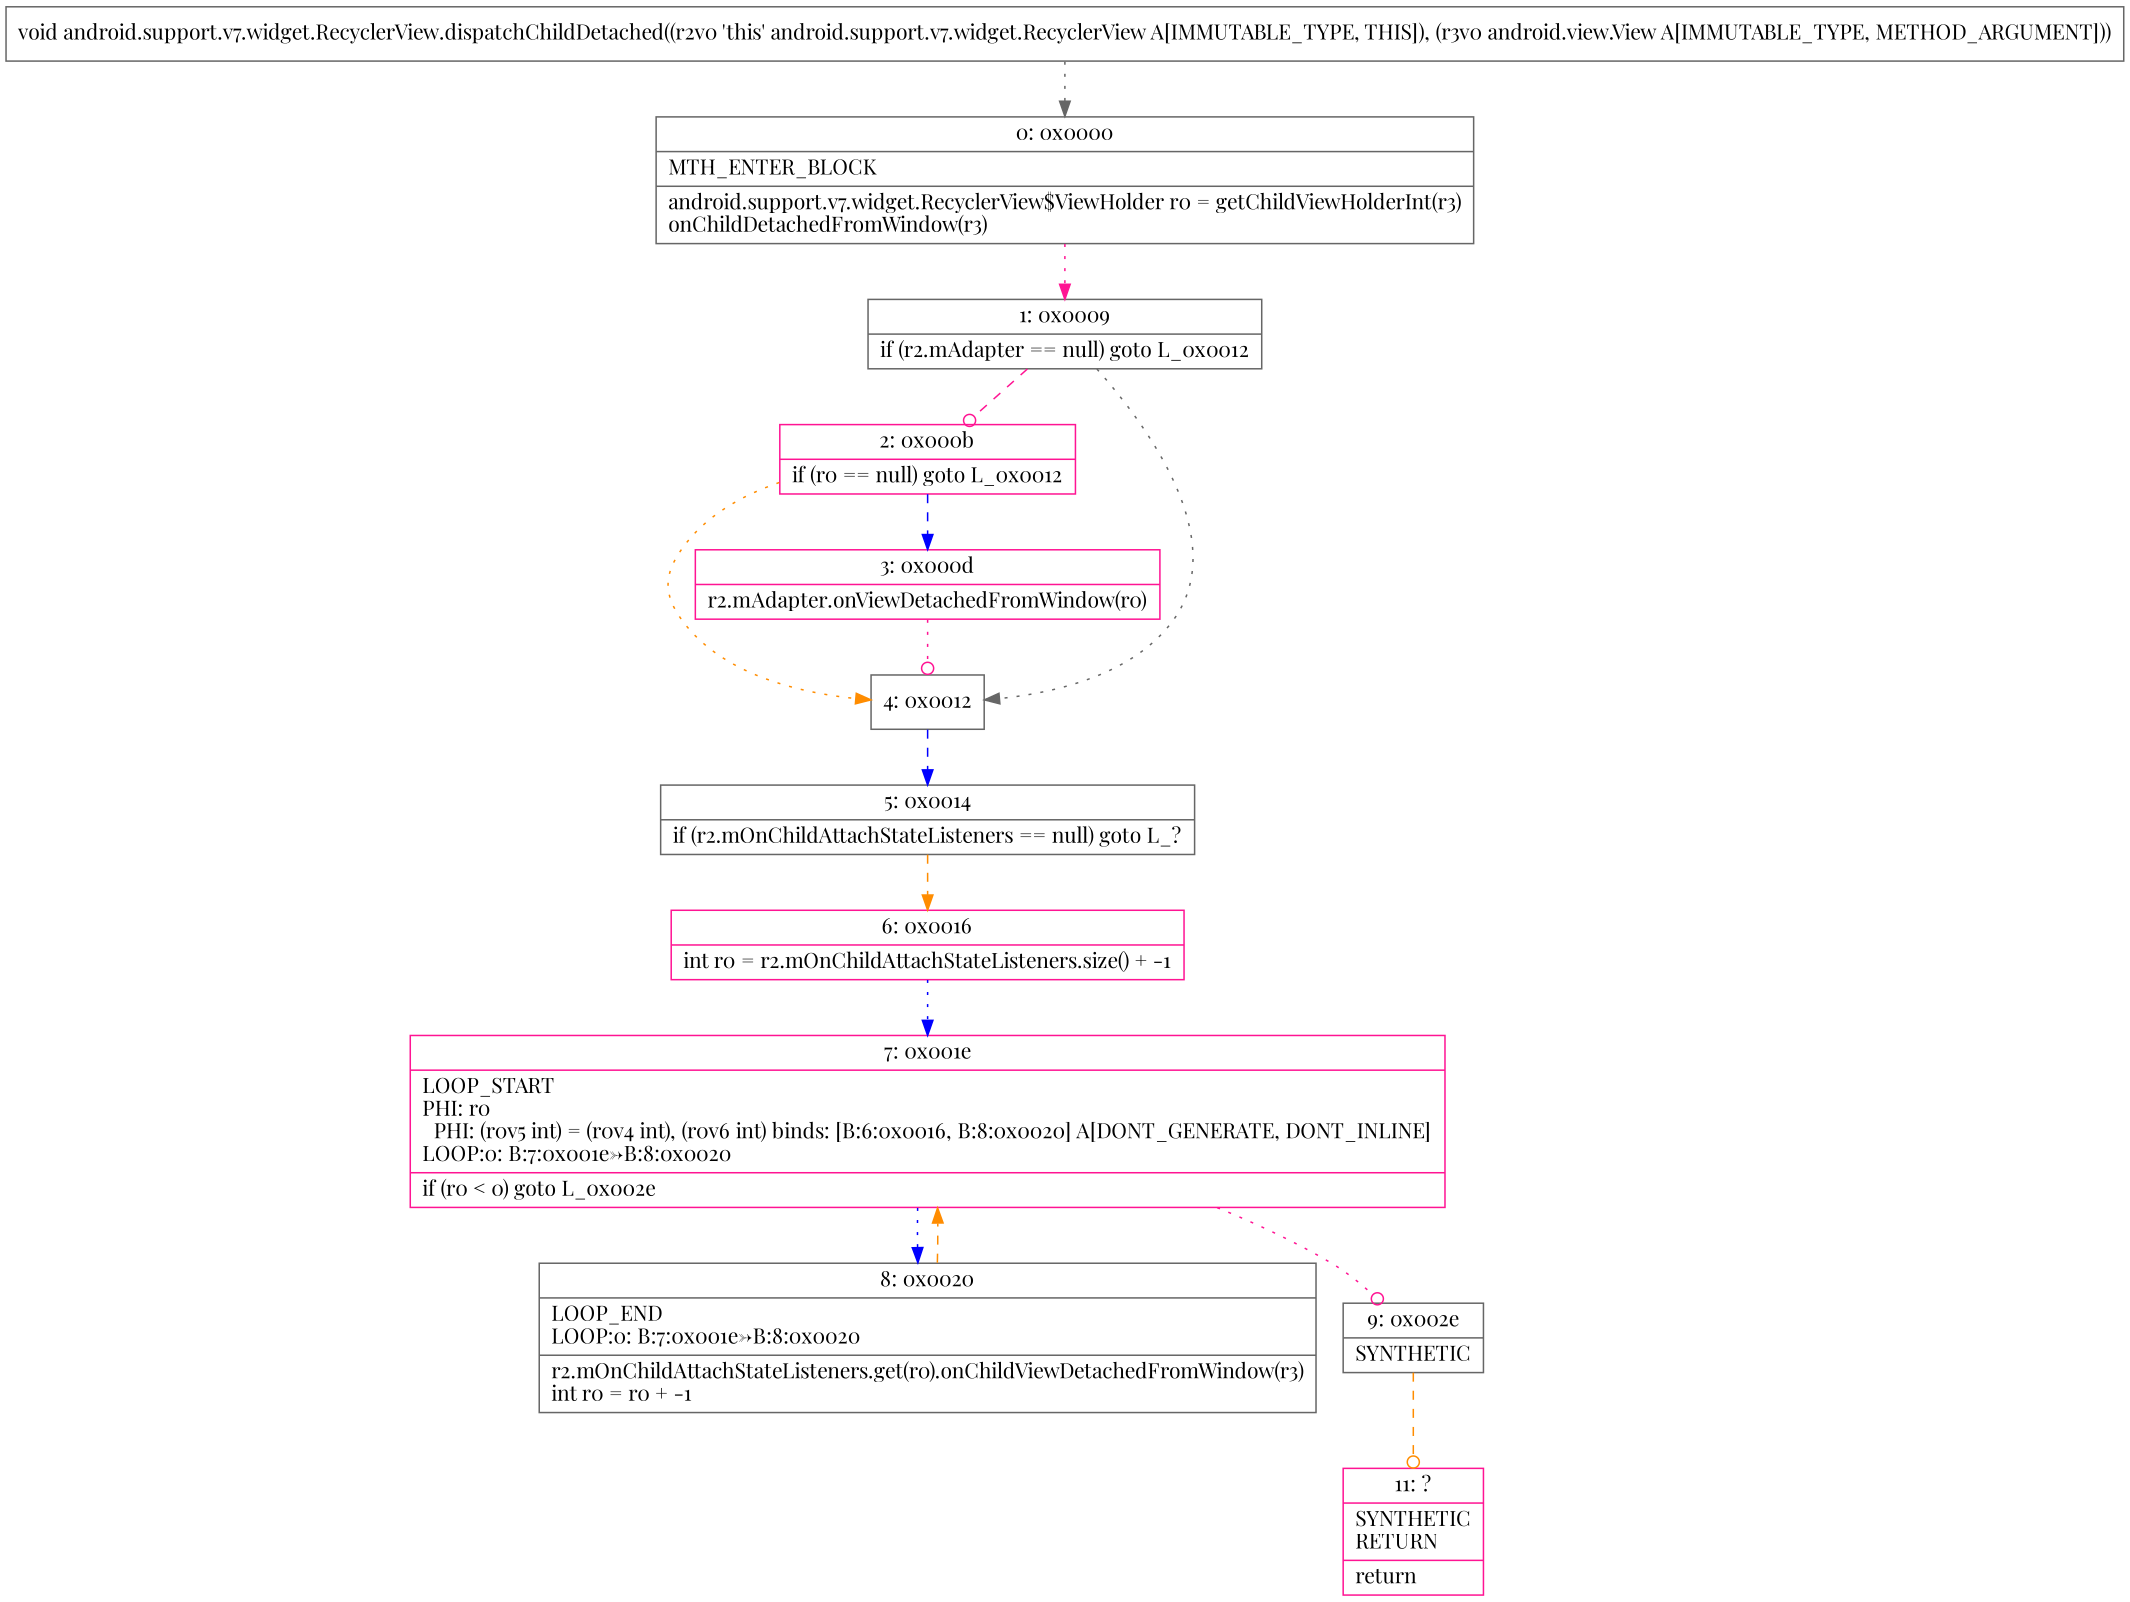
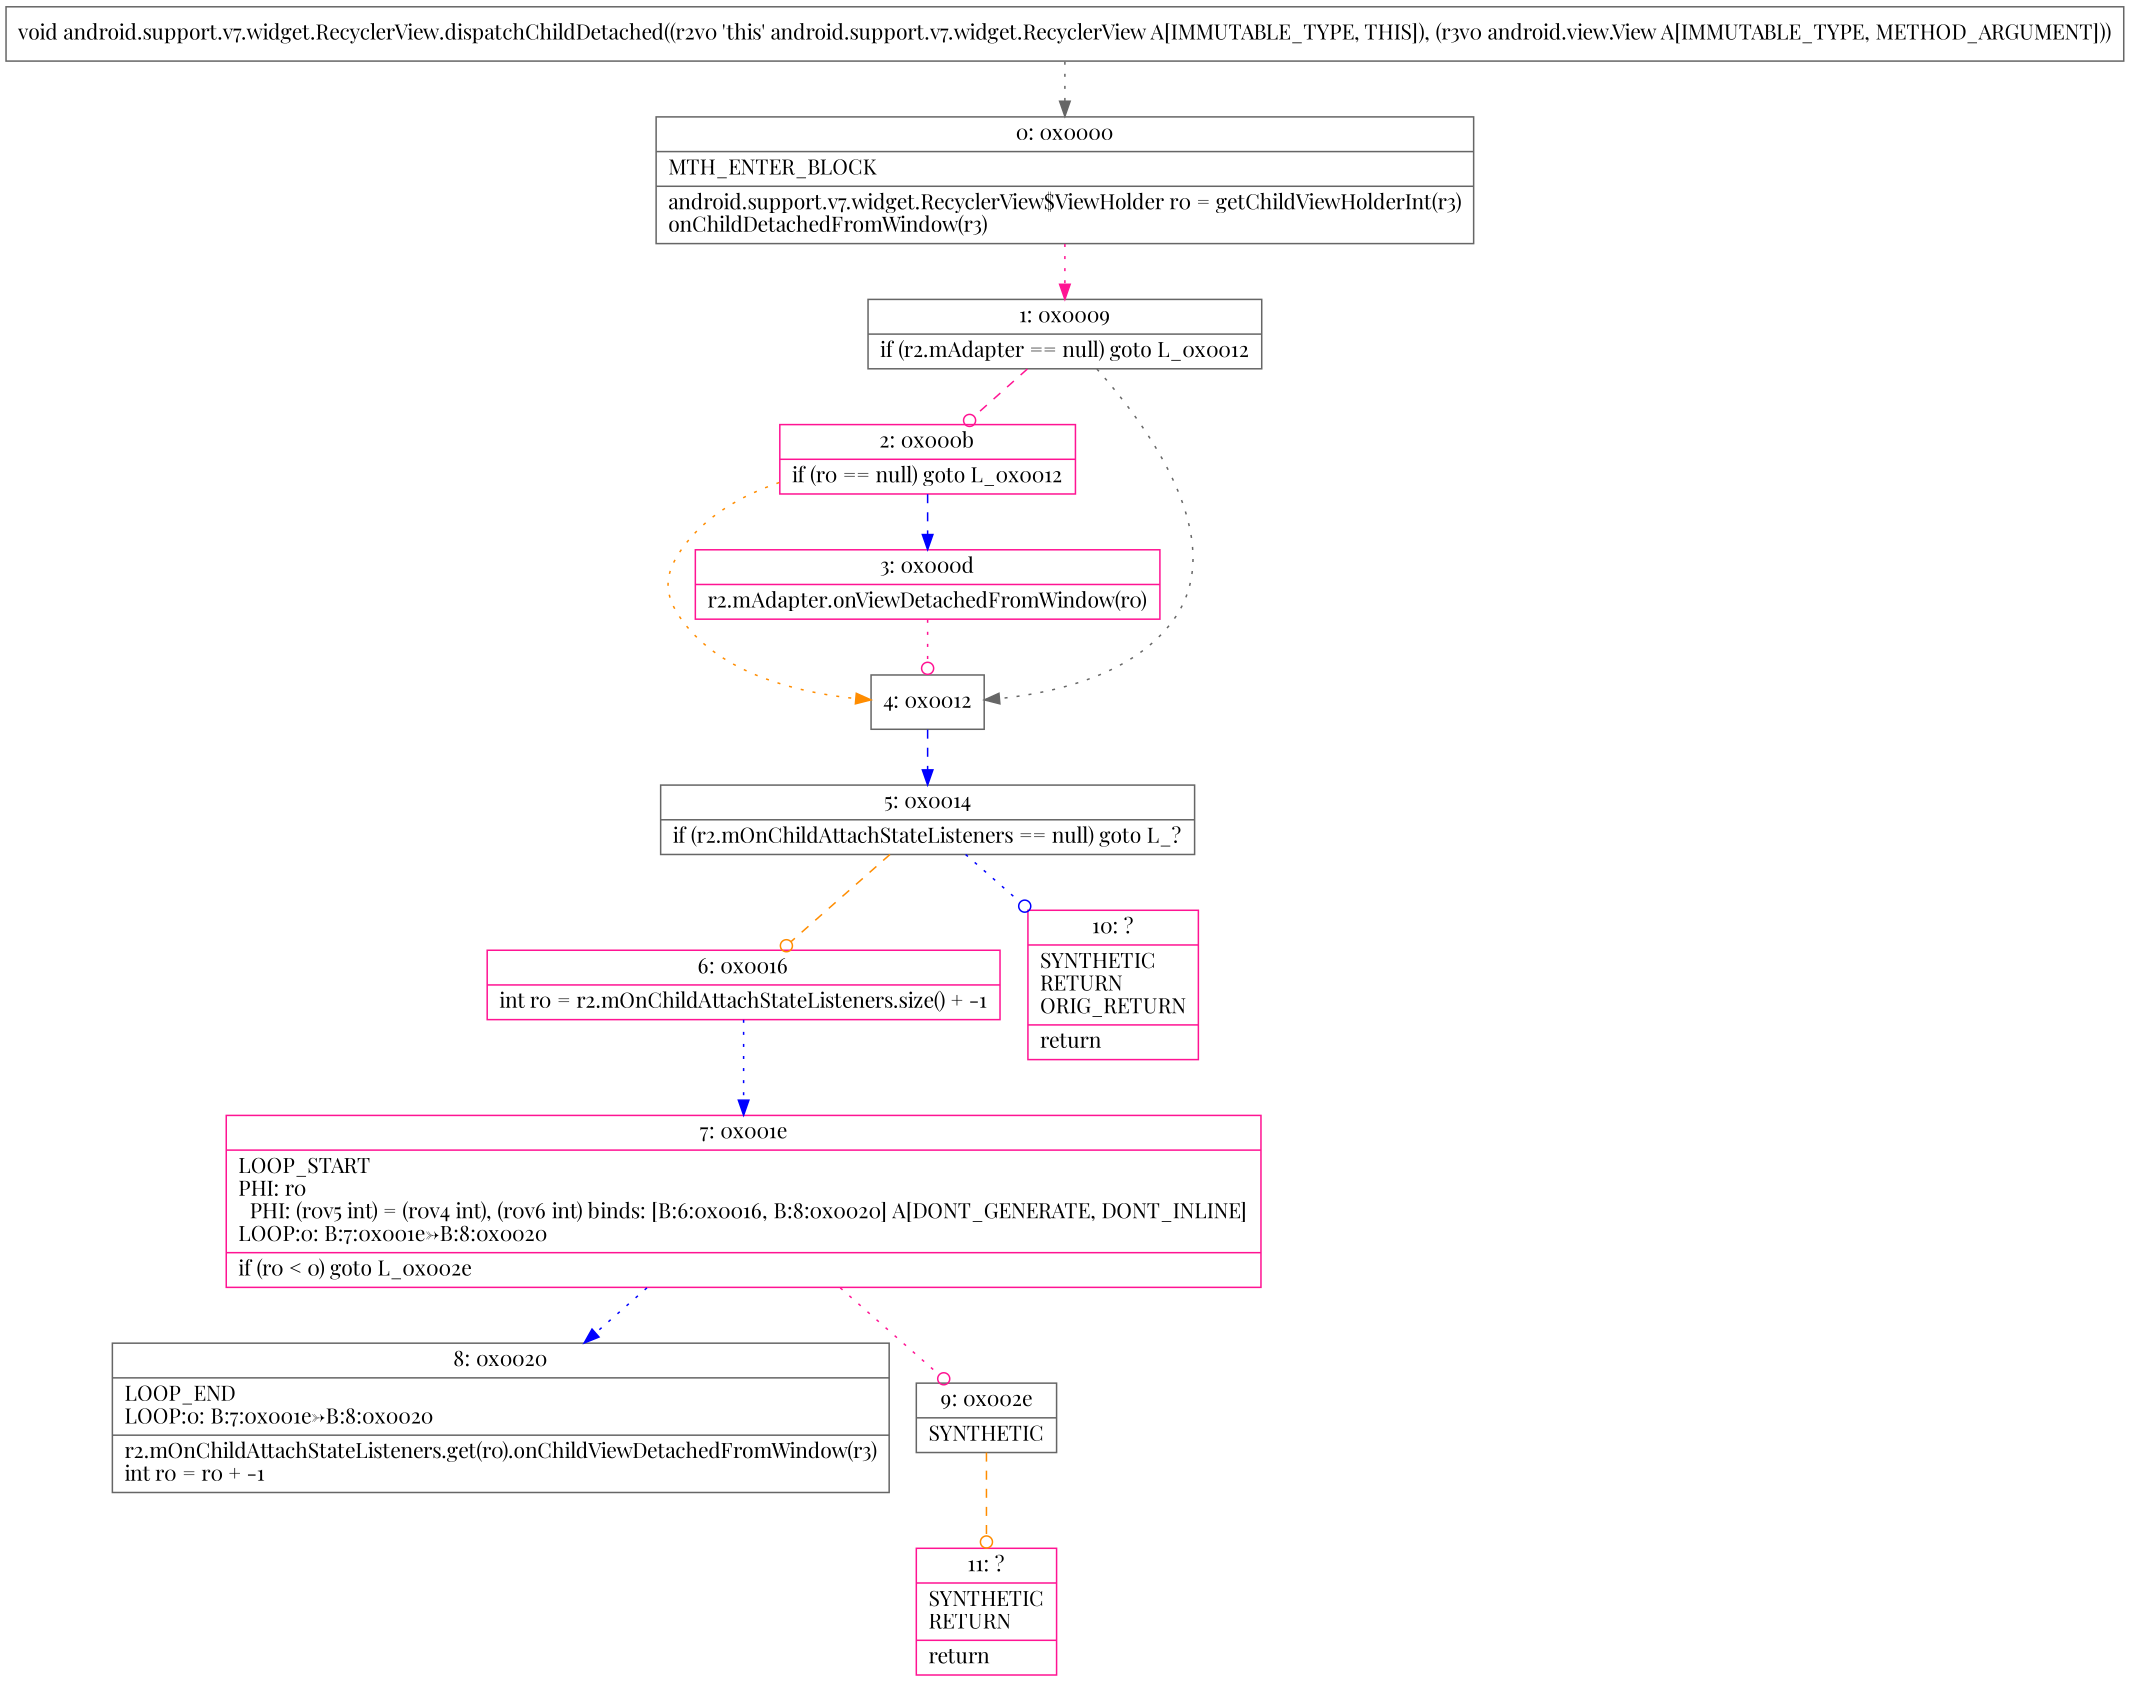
edge "5: 0x0014" -> "6: 0x0016": arrowhead normal -> odot
node "10: ?": added
edge "8: 0x0020" -> "7: 0x001e": removed
